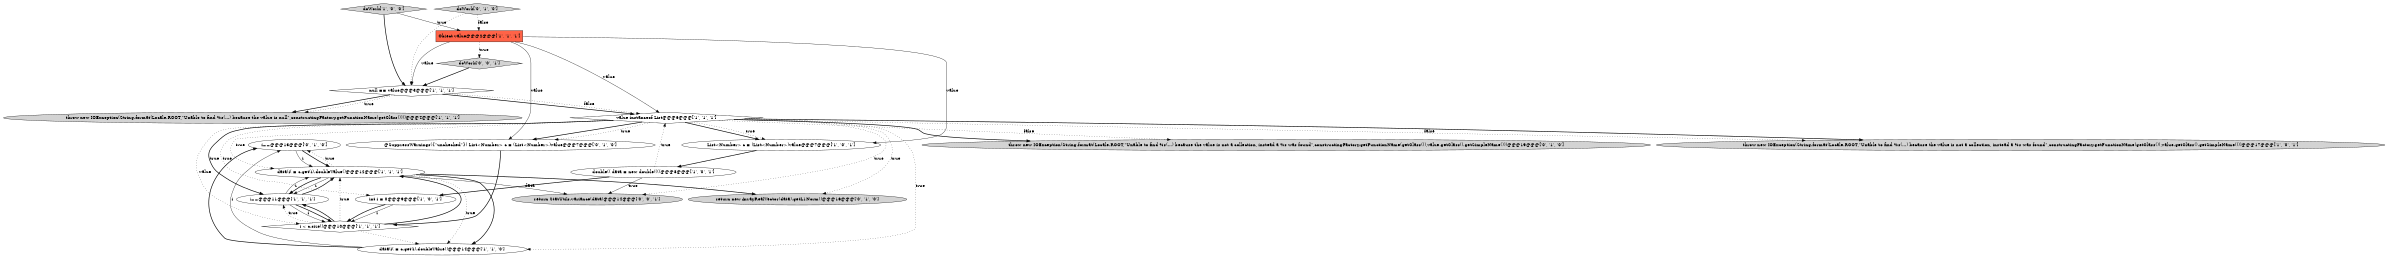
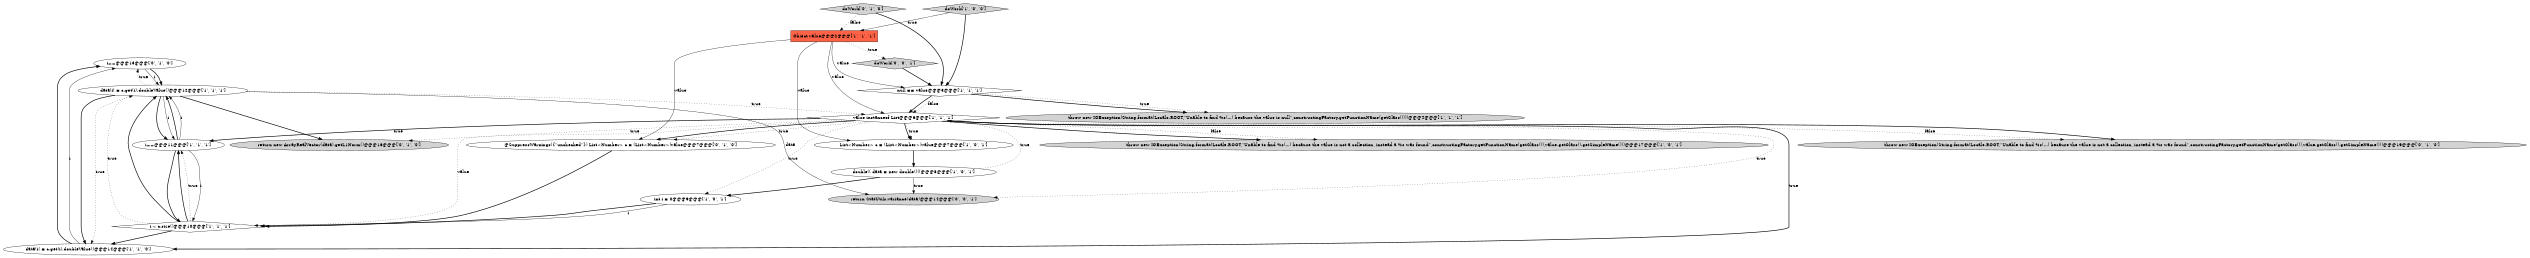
edge "doWork['0', '1', '0']" -> "null == value@@@3@@@['1', '1', '1']": style dotted -> bold
edge "value instanceof List@@@6@@@['1', '1', '1']" -> "data(i( = c.get(i).doubleValue()@@@12@@@['1', '1', '1']": reversed
edge "i < c.size()@@@10@@@['1', '1', '1']" -> "data(i( = c.get(i).doubleValue()@@@14@@@['1', '1', '0']": style dotted -> bold
edge "value instanceof List@@@6@@@['1', '1', '1']" -> "data(i( = c.get(i).doubleValue()@@@14@@@['1', '1', '0']": style dotted -> bold
